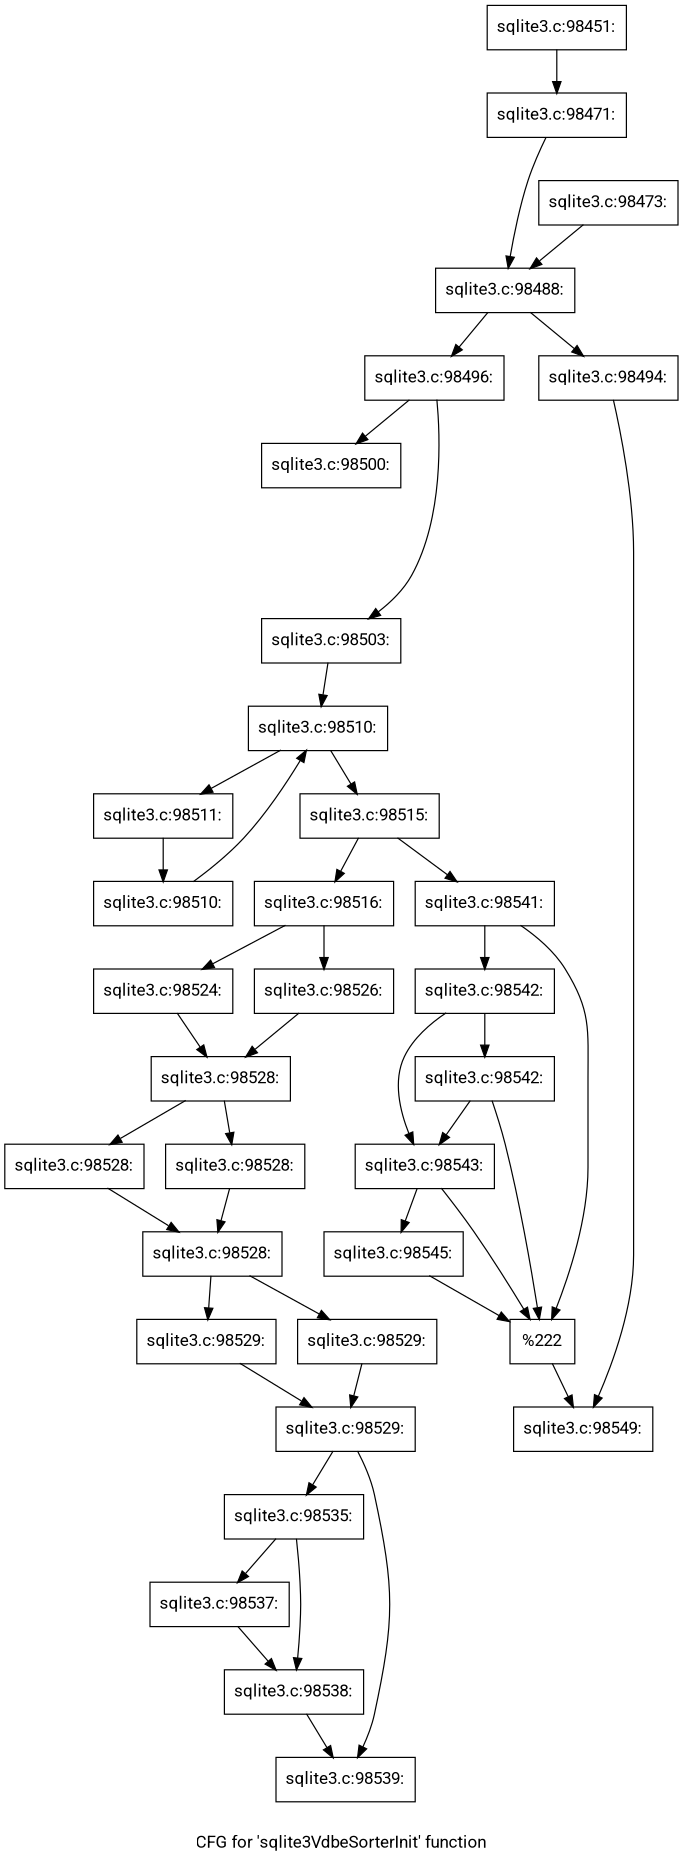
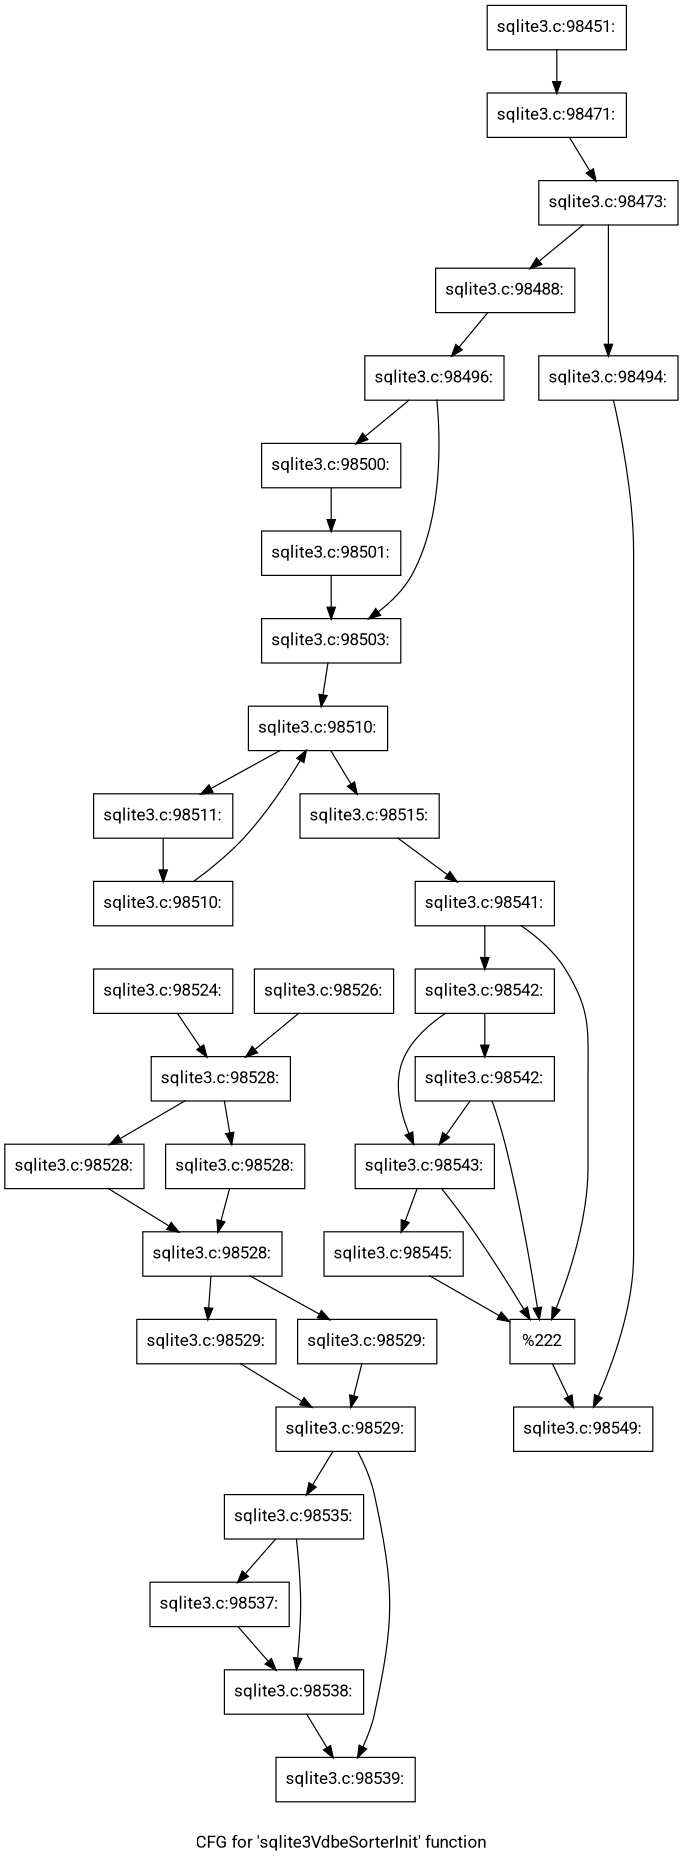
edge "sqlite3.c:98471:" -> "sqlite3.c:98488:": now "sqlite3.c:98471:" -> "sqlite3.c:98473:"
edge "sqlite3.c:98488:" -> "sqlite3.c:98494:": now "sqlite3.c:98473:" -> "sqlite3.c:98494:"
node "sqlite3.c:98501:": added
node "sqlite3.c:98516:": removed
